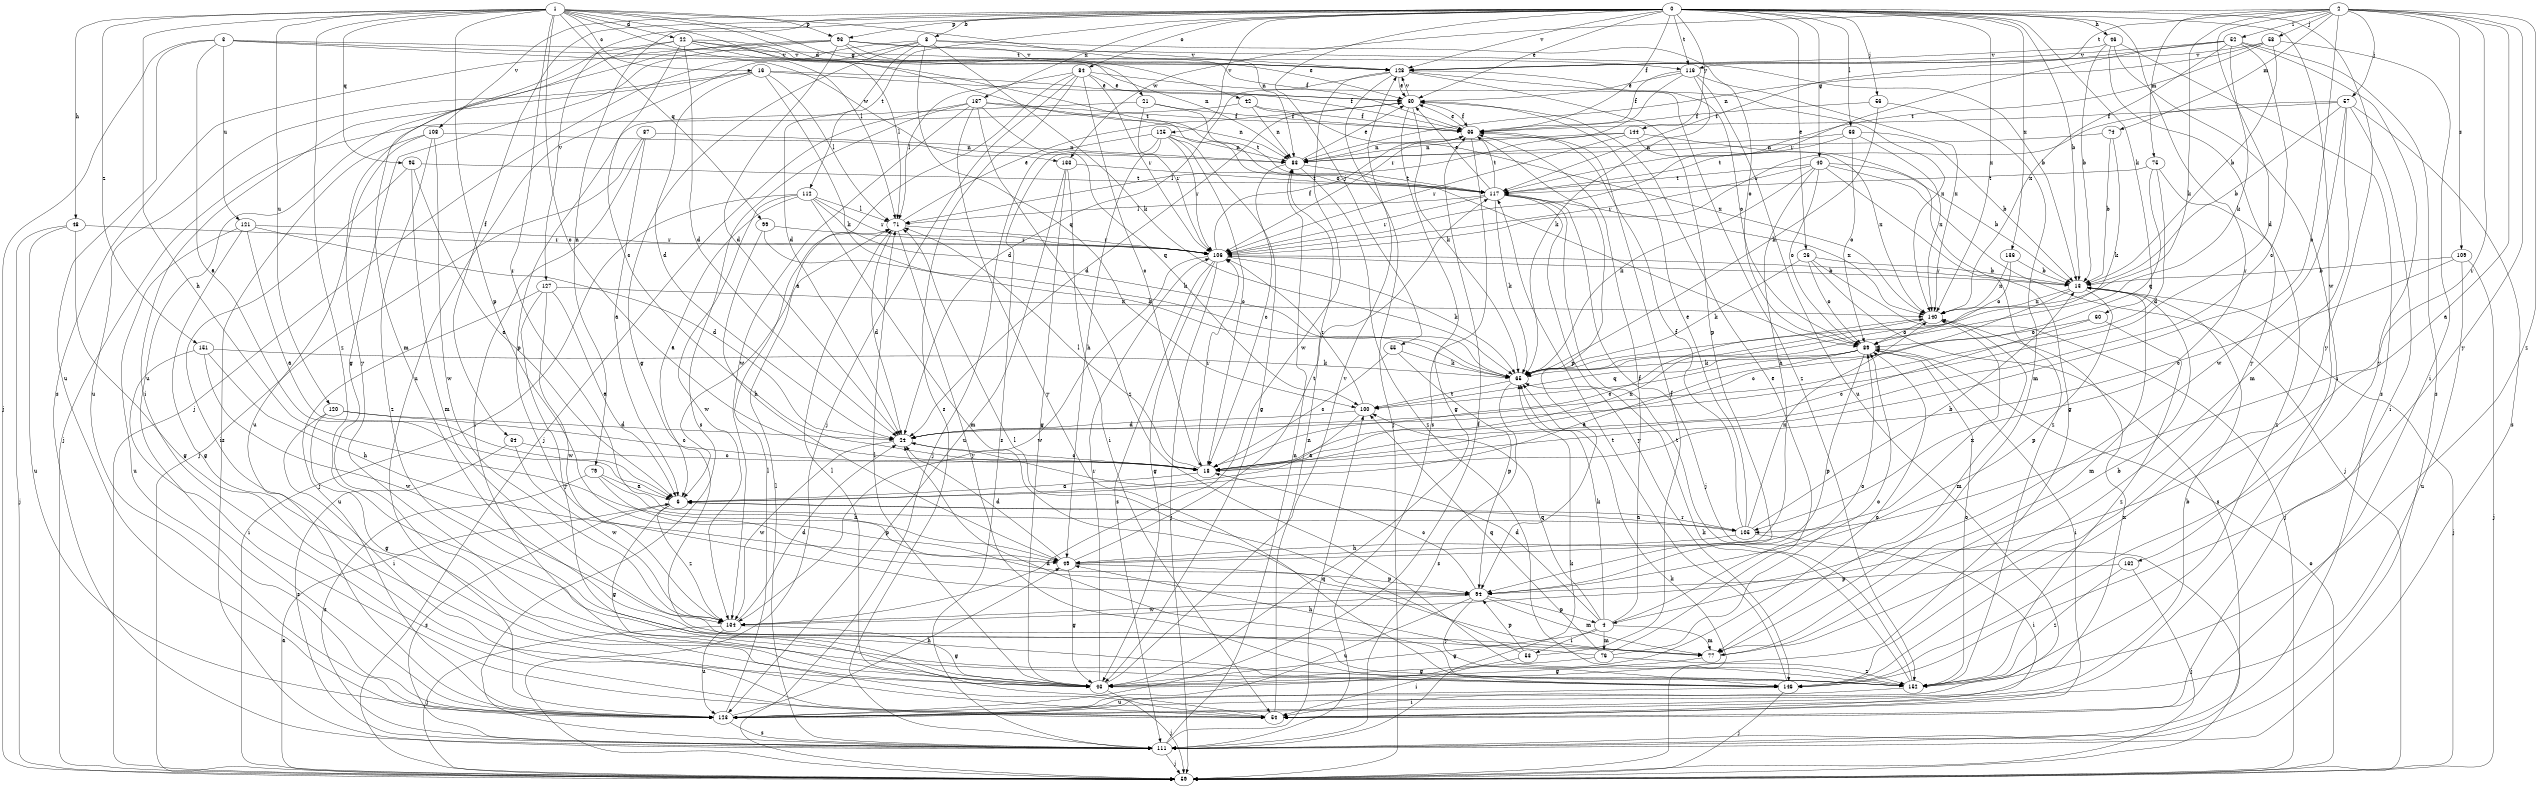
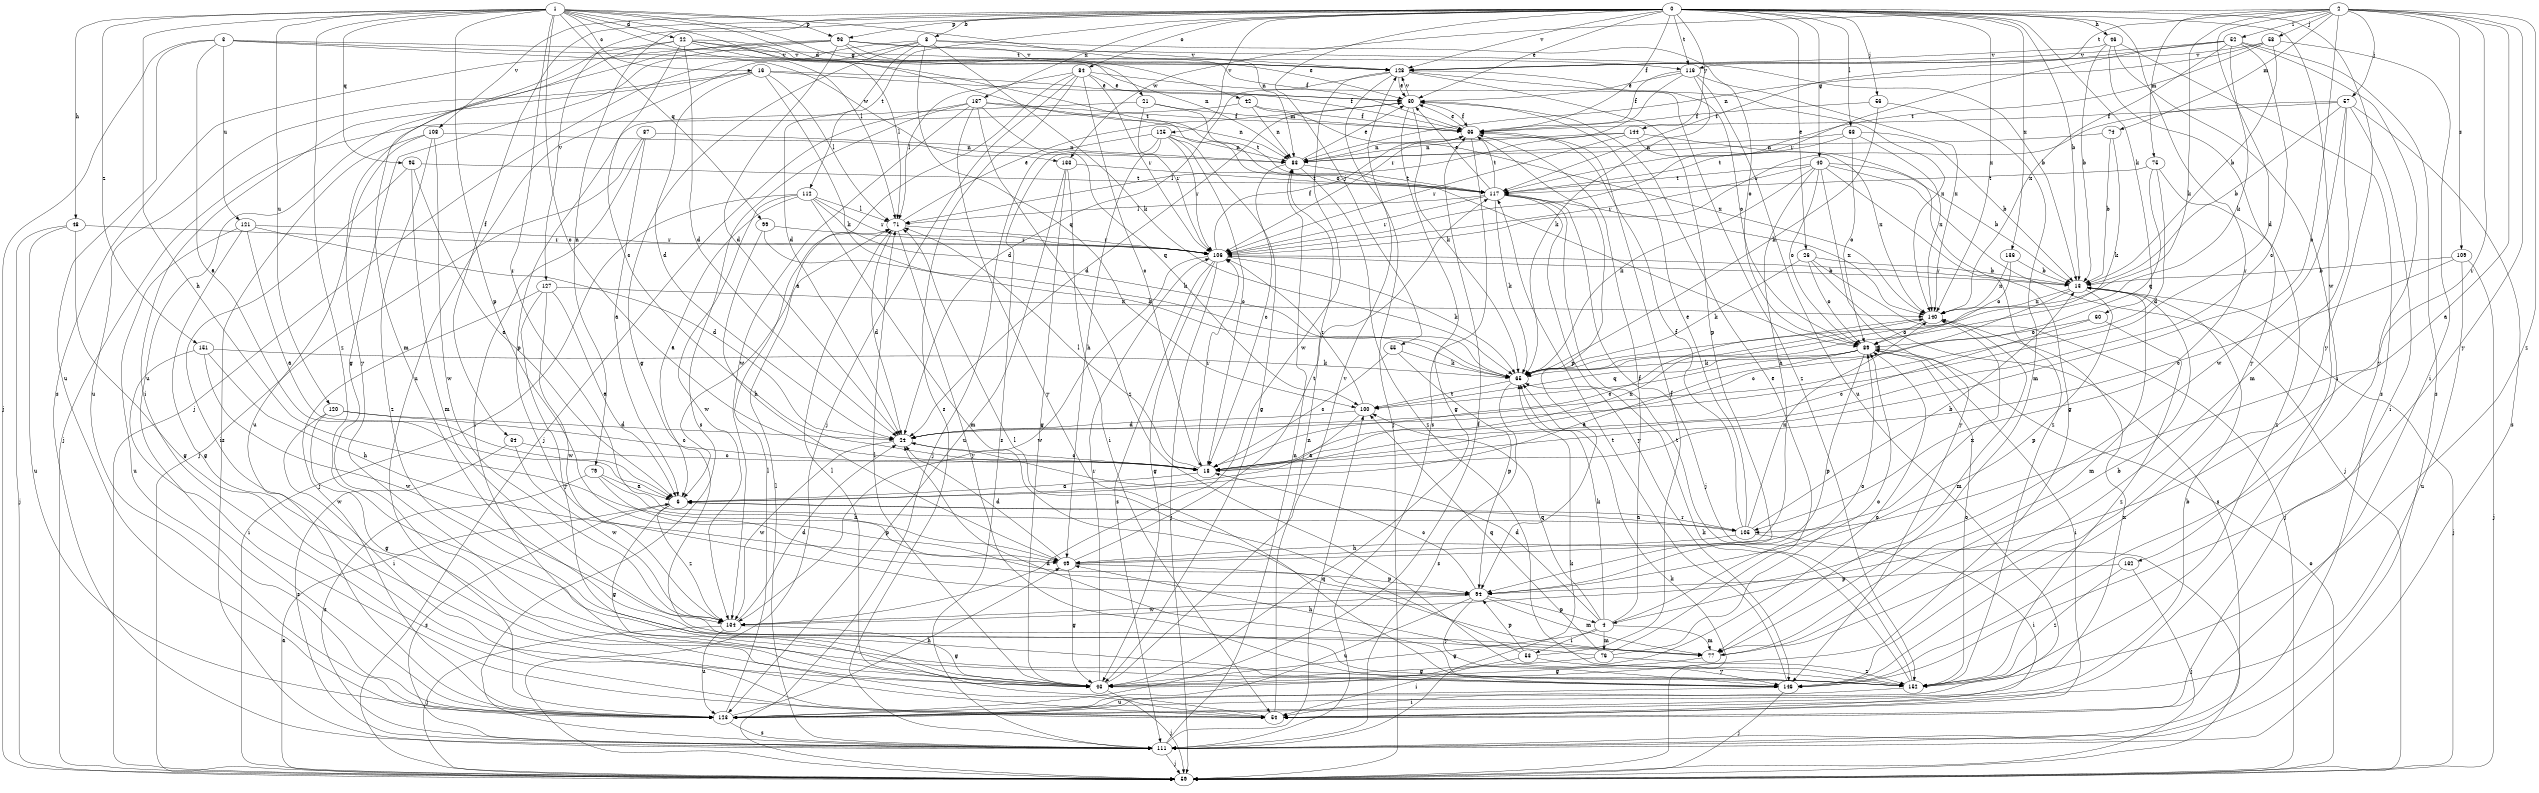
edge "21" -> "36": label "f" -> "m"
edge "40" -> "146": added, label "y"
edge "127" -> "123": label "u" -> "w"
edge "53" -> "146": added, label "y"
